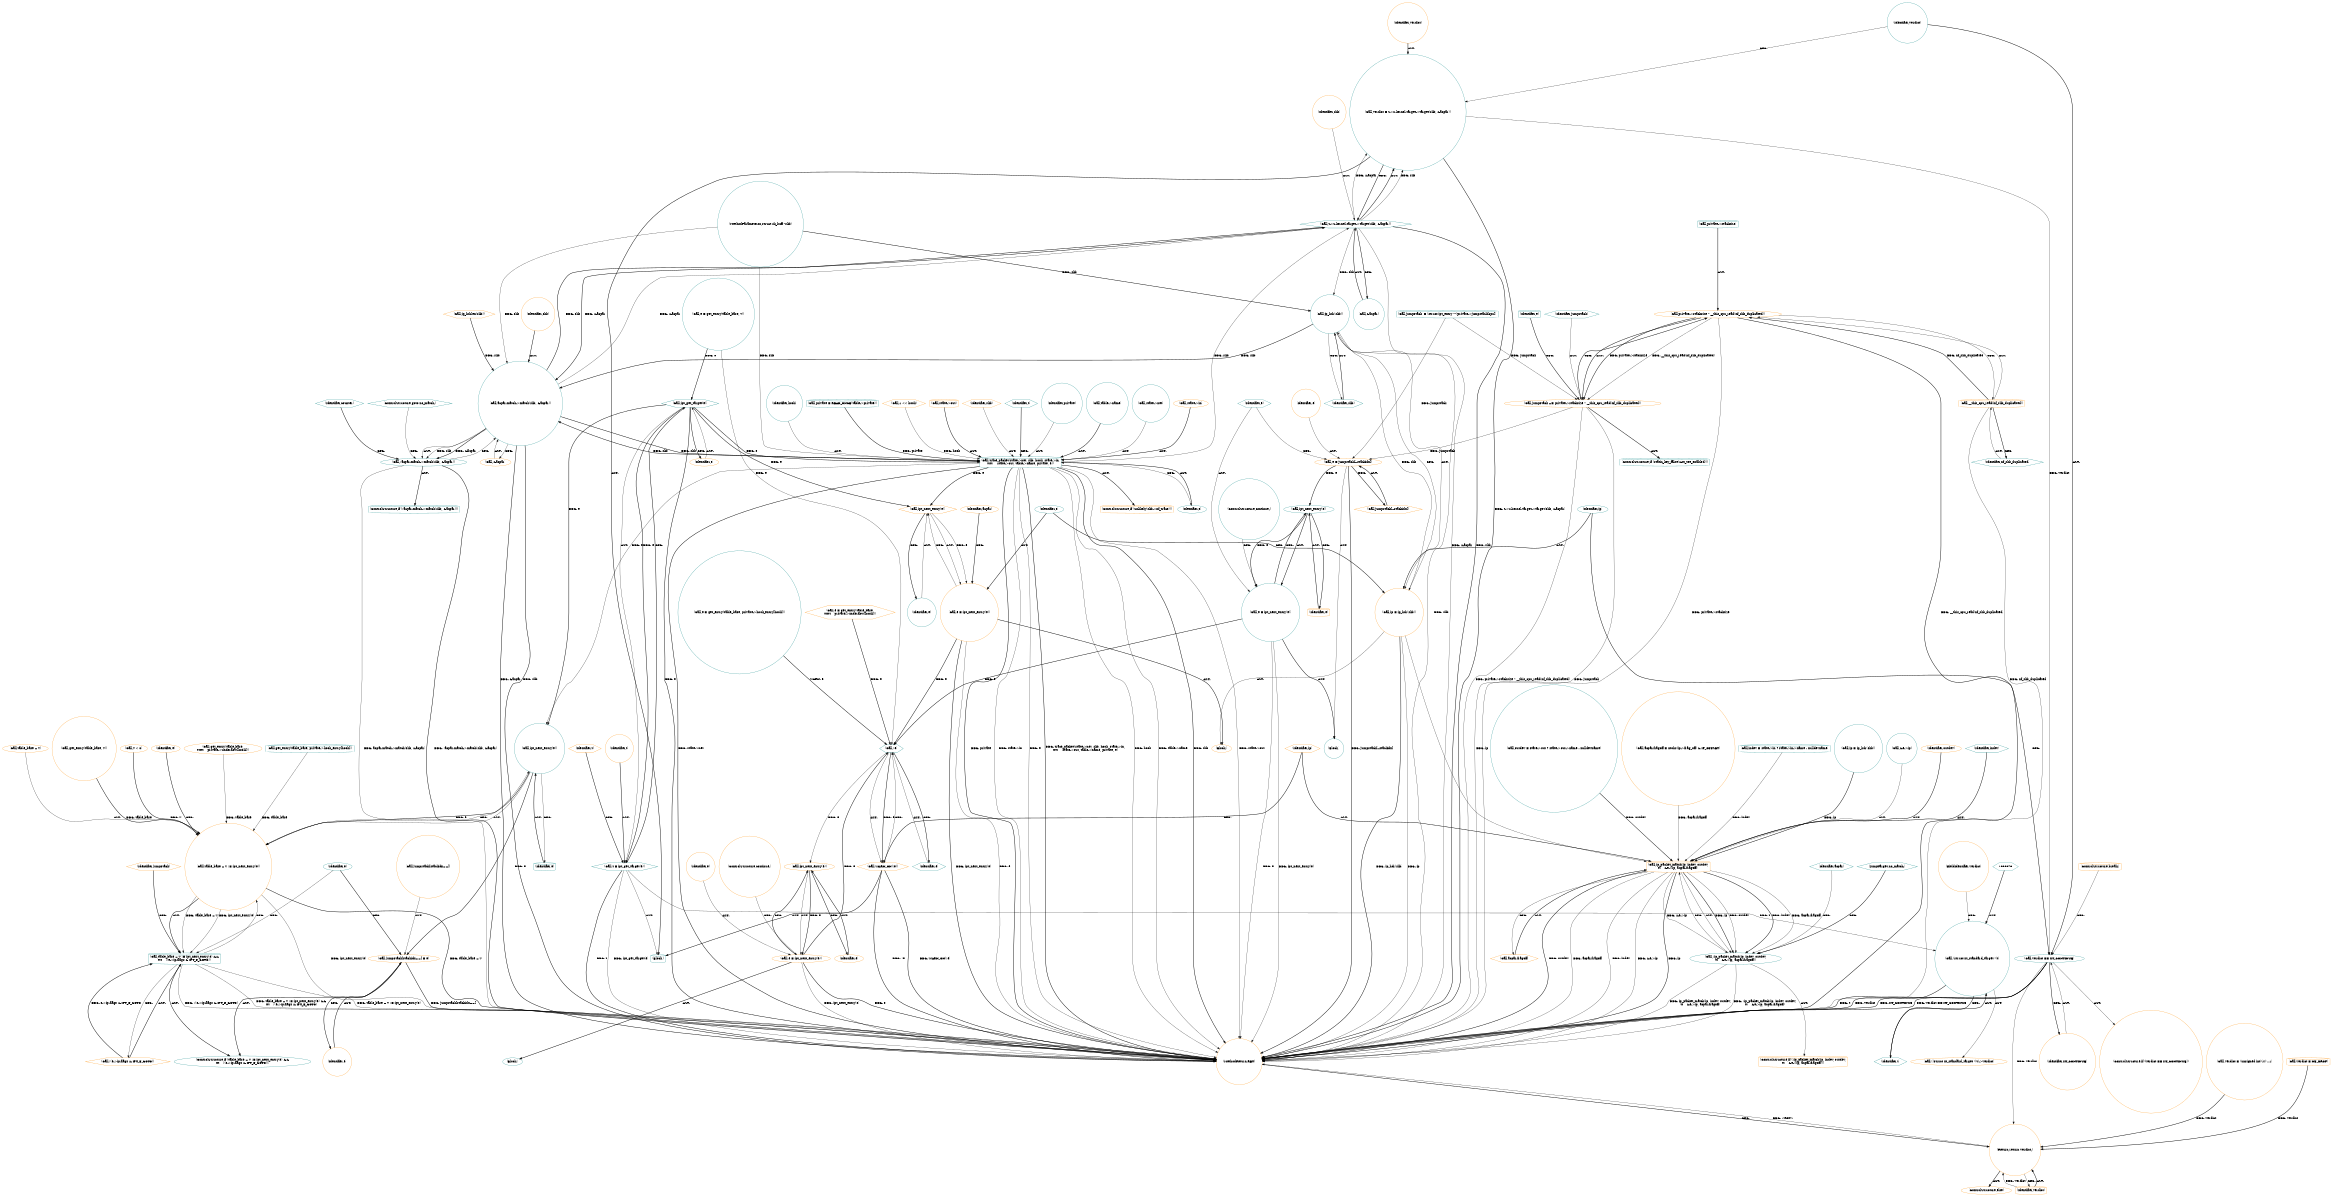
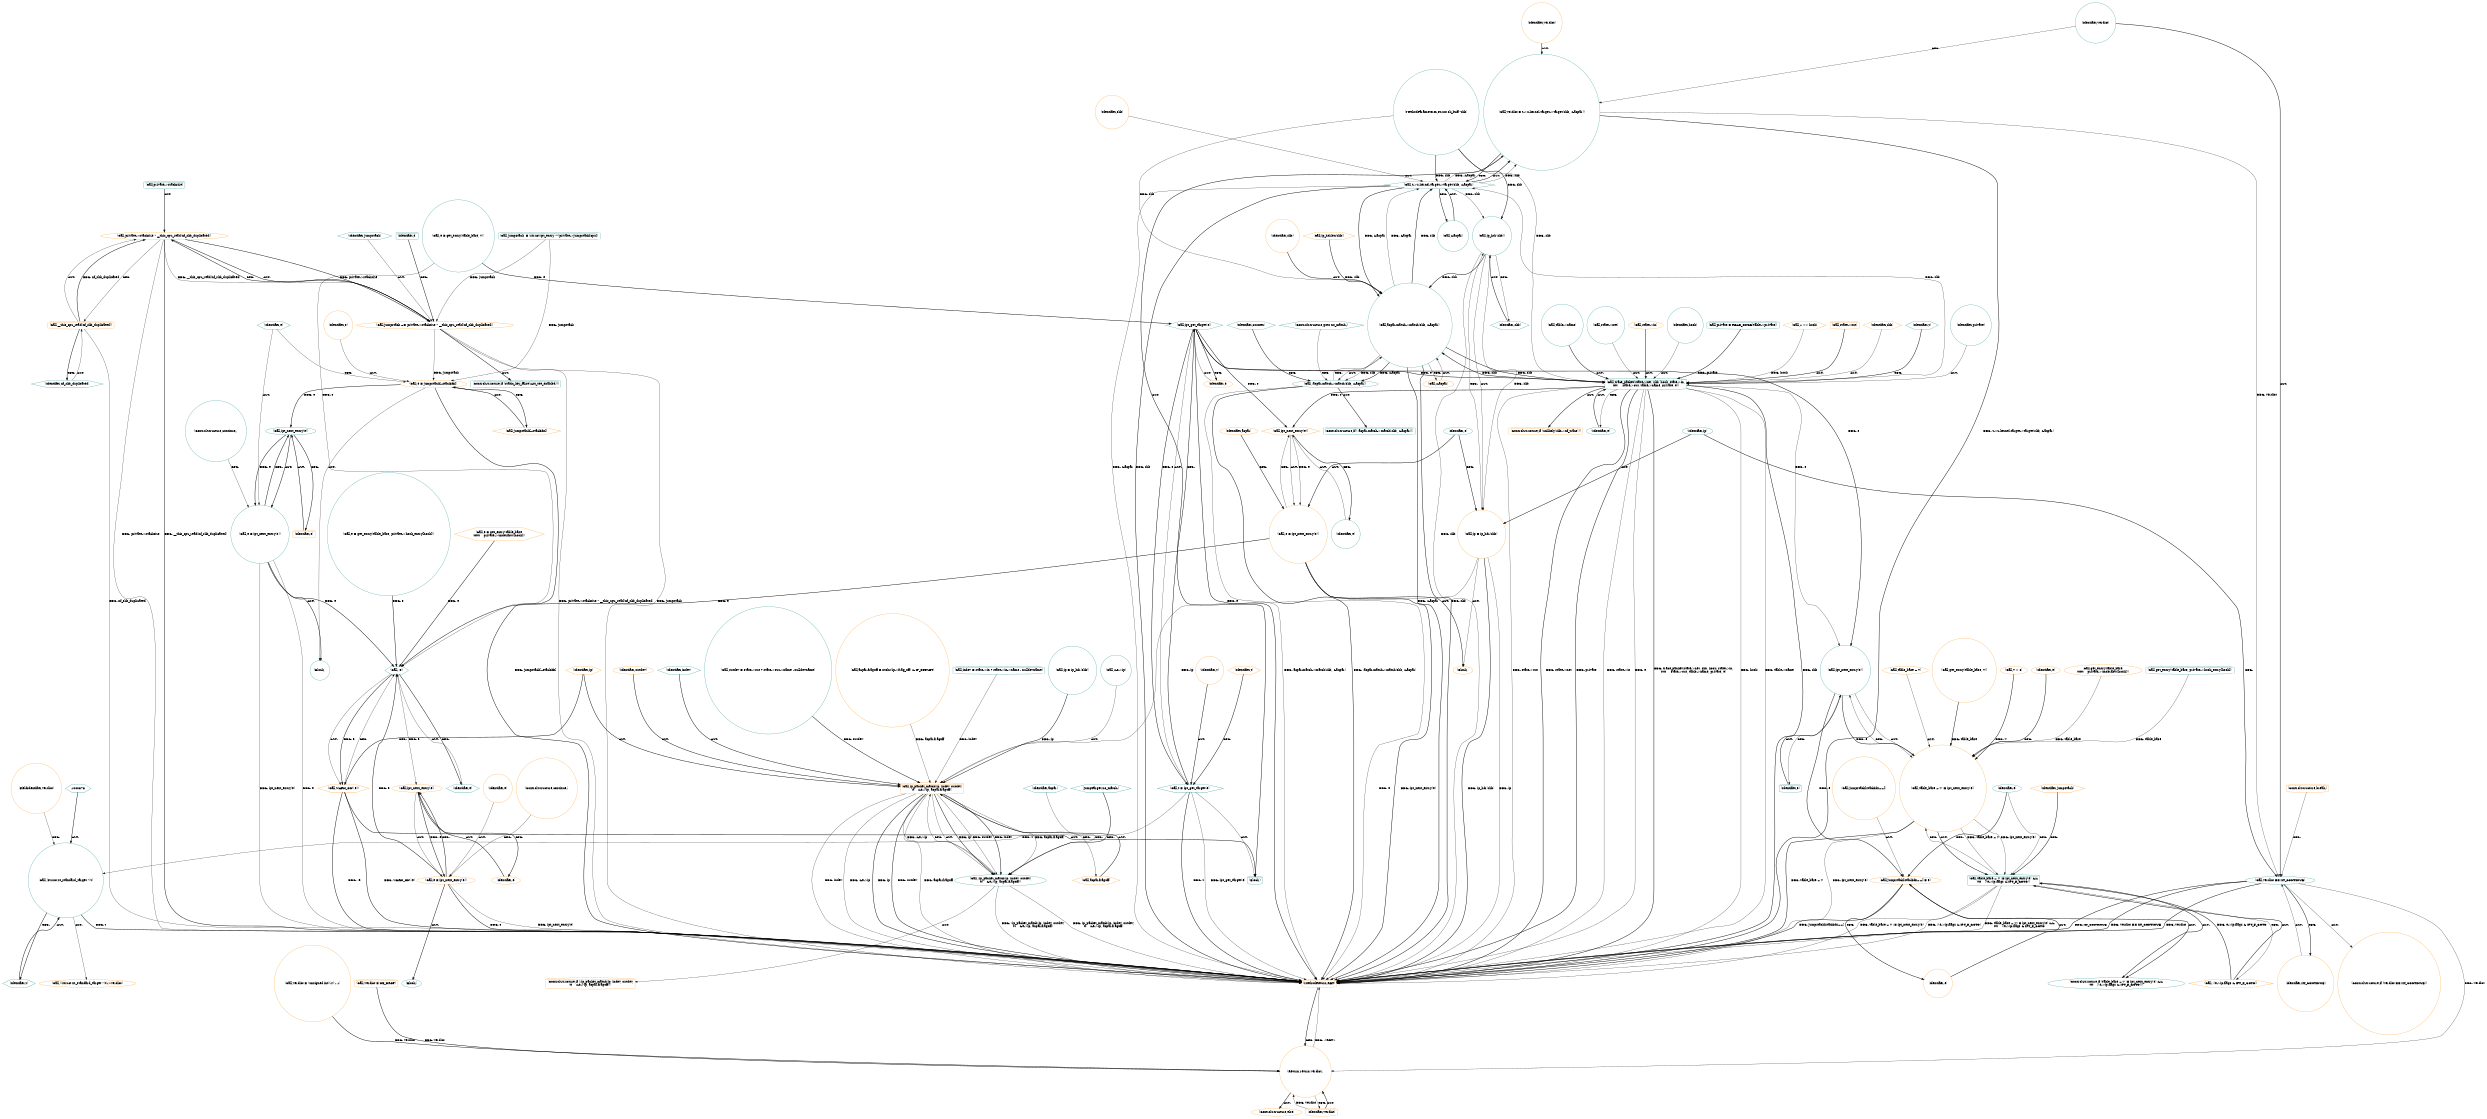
edge "(MethodParameterIn,struct sk_buff *skb)" -> "(Call,t->u.kernel.target->target(skb, &acpar))": added, label "DDG: skb"
edge "(Call,e = jumpstack[--stackidx])" -> "(Call,jumpstack[--stackidx])": label "DDG: " -> "CFG: "
edge "(Call,e = get_entry(table_base, private->hook_entry[hook]))" -> "(Call,!e)": label "WARN: e" -> "DDG: e"
node "(MethodReturn,RET)": shape circle -> cylinder
